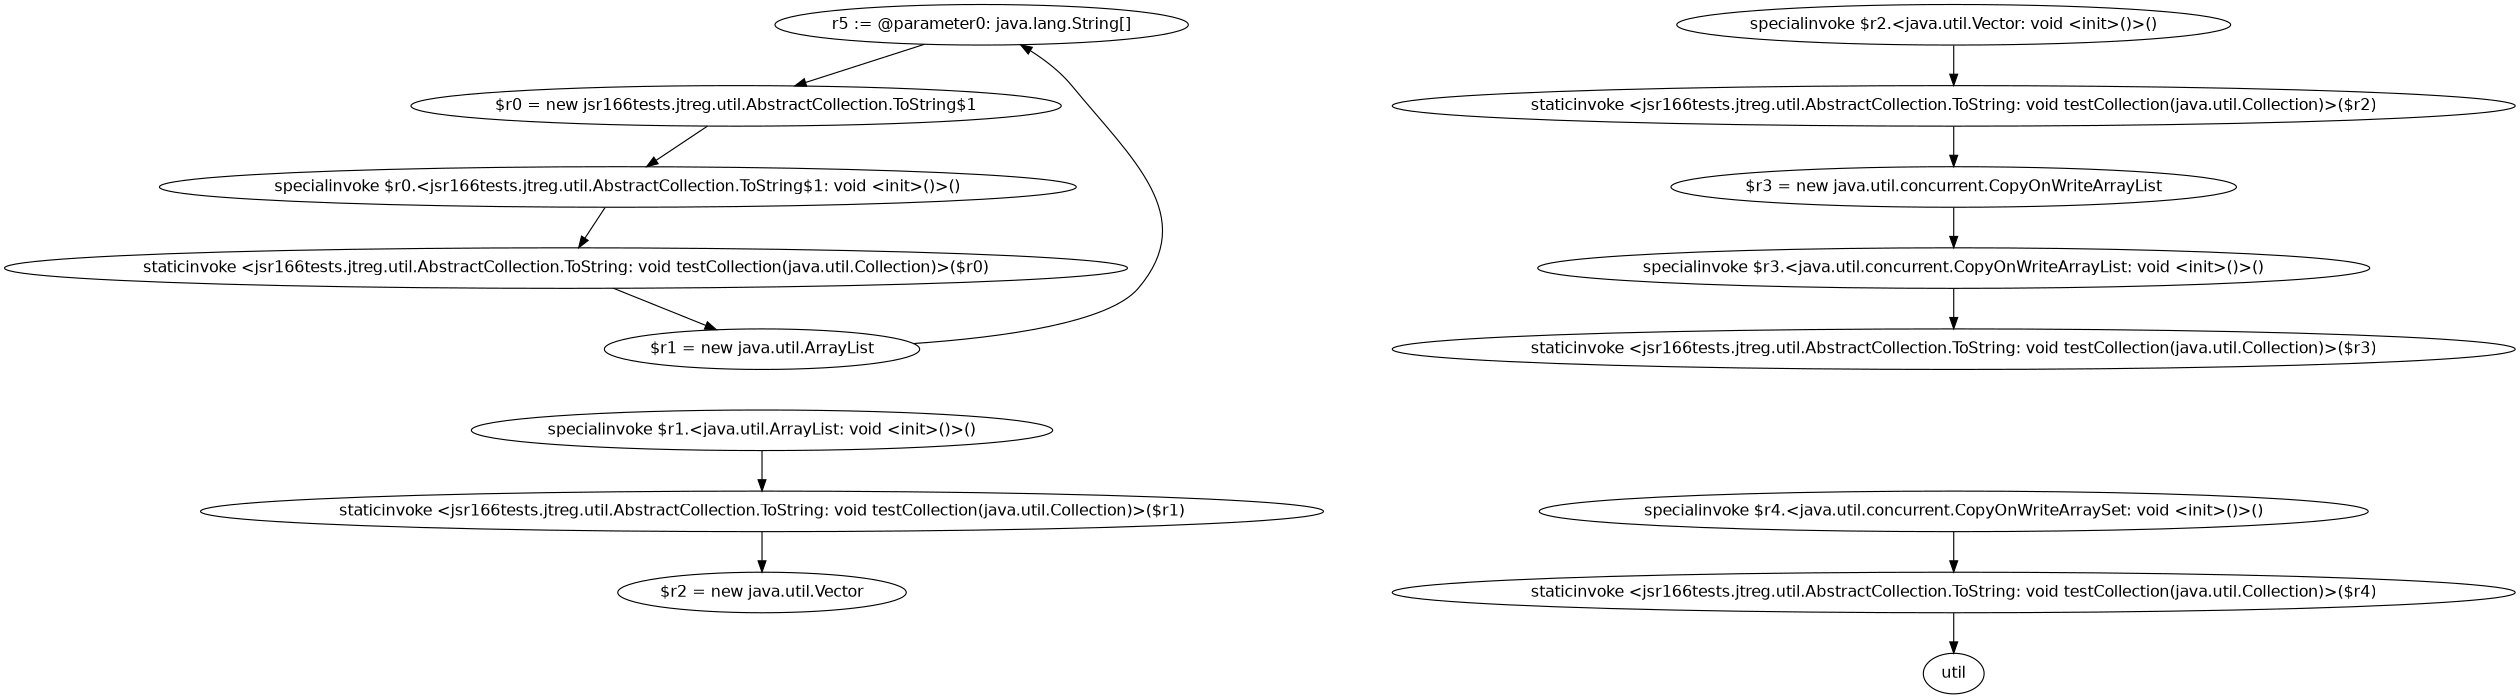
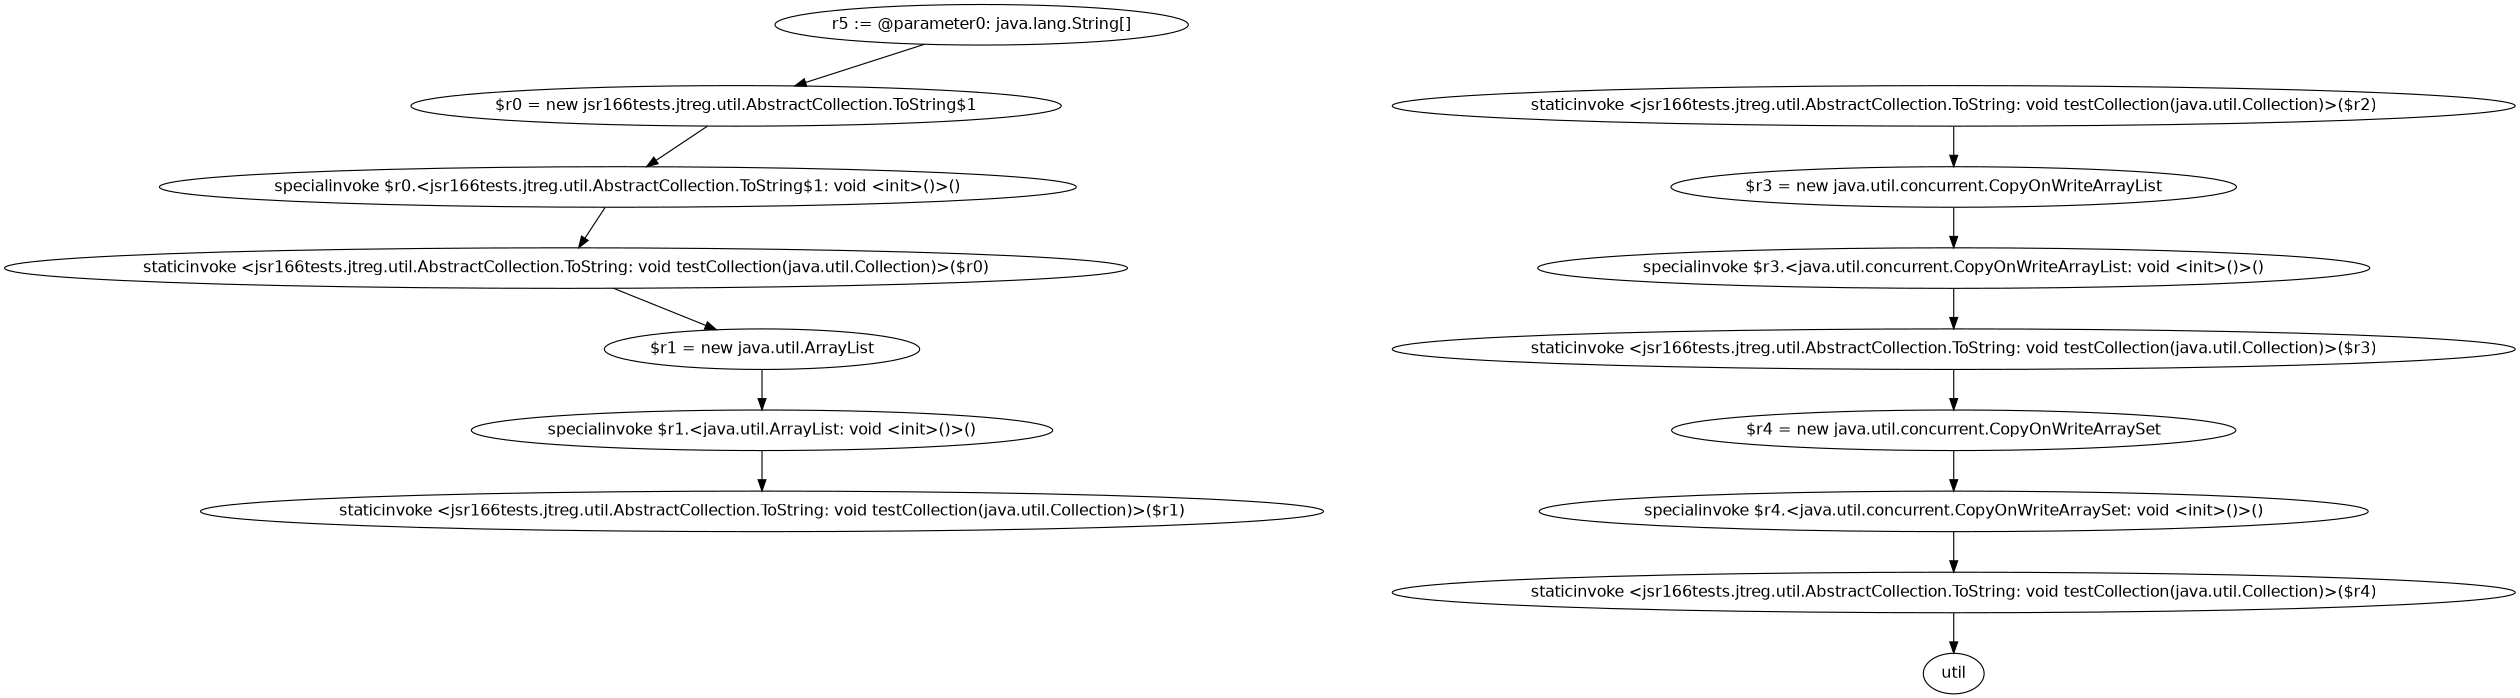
node "specialinvoke $r2.<java.util.Vector: void <init>()>()": removed
edge "$r1 = new java.util.ArrayList" -> "r5 := @parameter0: java.lang.String[]": now "$r1 = new java.util.ArrayList" -> "specialinvoke $r1.<java.util.ArrayList: void <init>()>()"
node "$r4 = new java.util.concurrent.CopyOnWriteArraySet": added
node "$r2 = new java.util.Vector": removed
